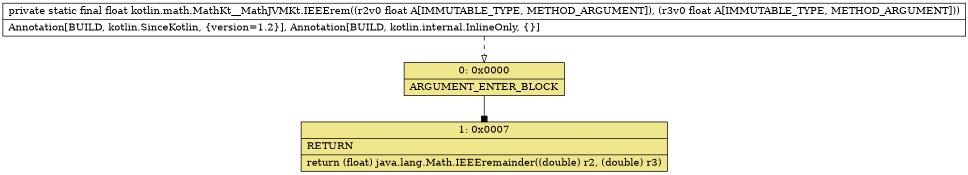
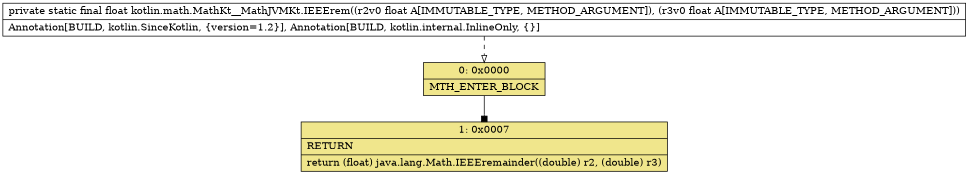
node "0: 0x0000": text "ARGUMENT_ENTER_BLOCK" -> "MTH_ENTER_BLOCK"
